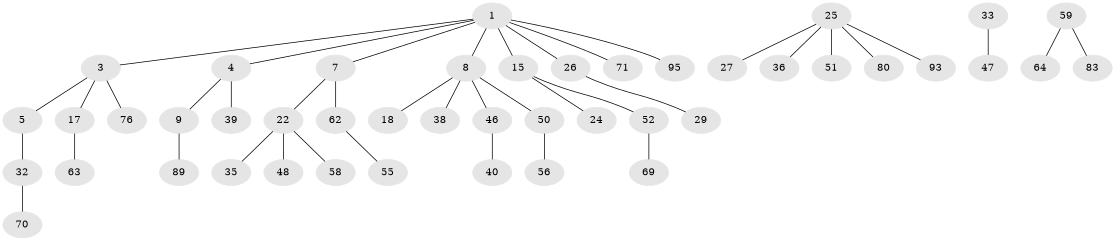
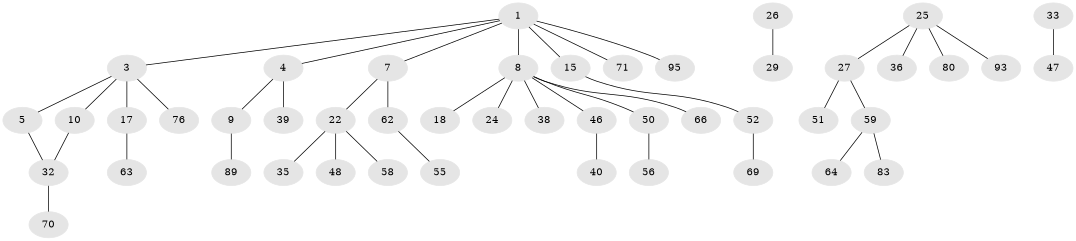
edge "1" -- "26": removed
edge "25" -- "51": now "27" -- "51"
edge "15" -- "24": now "8" -- "24"
edge "27" -- "59": added
node "10": added
node "66": added
